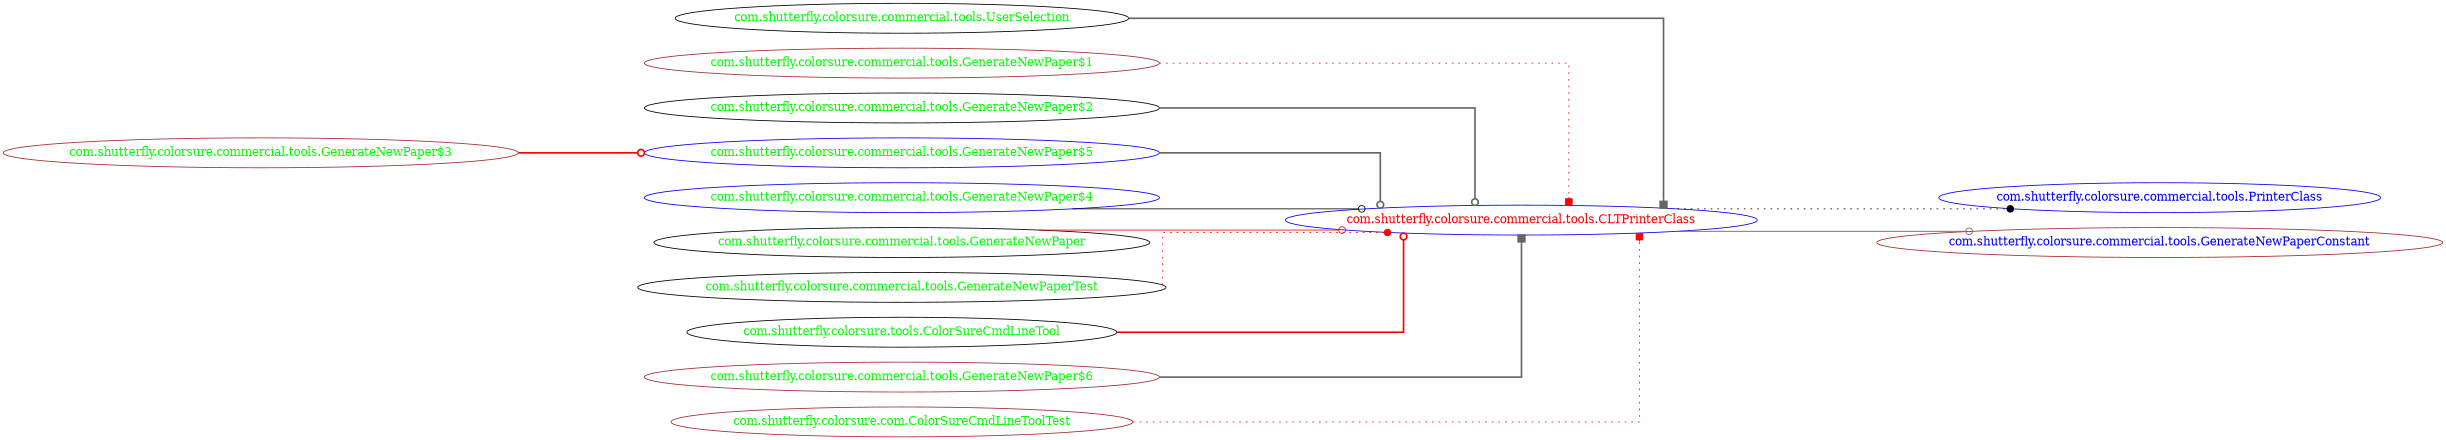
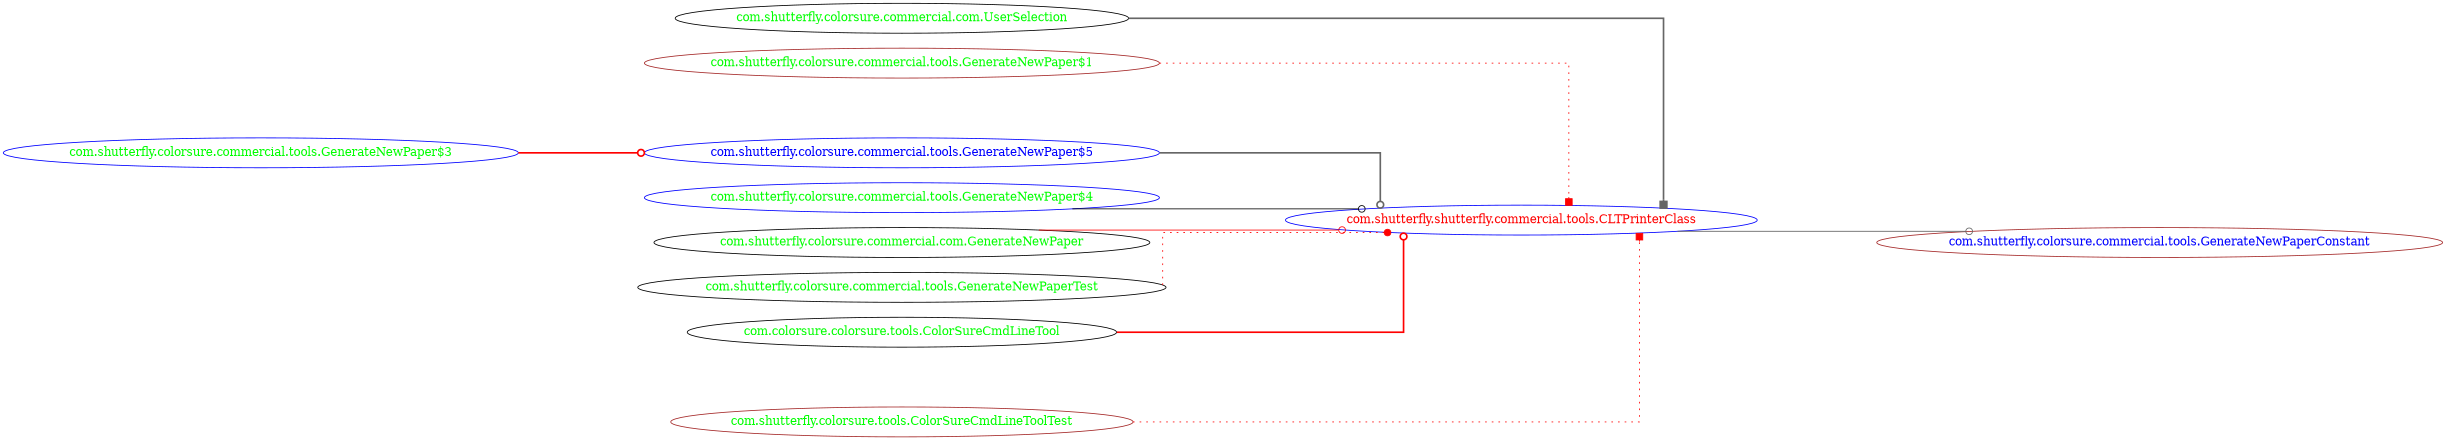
node "com.shutterfly.colorsure.commercial.tools.UserSelection": label "com.shutterfly.colorsure.commercial.tools.UserSelection" -> "com.shutterfly.colorsure.commercial.com.UserSelection"
node "com.shutterfly.colorsure.commercial.tools.GenerateNewPaper$2": removed
node "com.shutterfly.colorsure.commercial.tools.GenerateNewPaper$3": color brown -> blue
node "com.shutterfly.colorsure.commercial.tools.GenerateNewPaper$5": fontcolor green -> blue
node "com.shutterfly.colorsure.commercial.tools.PrinterClass": removed
node "com.shutterfly.colorsure.commercial.tools.CLTPrinterClass": label "com.shutterfly.colorsure.commercial.tools.CLTPrinterClass" -> "com.shutterfly.shutterfly.commercial.tools.CLTPrinterClass"
node "com.shutterfly.colorsure.commercial.tools.GenerateNewPaper": label "com.shutterfly.colorsure.commercial.tools.GenerateNewPaper" -> "com.shutterfly.colorsure.commercial.com.GenerateNewPaper"
node "com.shutterfly.colorsure.tools.ColorSureCmdLineTool": label "com.shutterfly.colorsure.tools.ColorSureCmdLineTool" -> "com.colorsure.colorsure.tools.ColorSureCmdLineTool"
node "com.shutterfly.colorsure.commercial.tools.GenerateNewPaper$6": removed
node "com.shutterfly.colorsure.com.ColorSureCmdLineToolTest": label "com.shutterfly.colorsure.com.ColorSureCmdLineToolTest" -> "com.shutterfly.colorsure.tools.ColorSureCmdLineToolTest"
